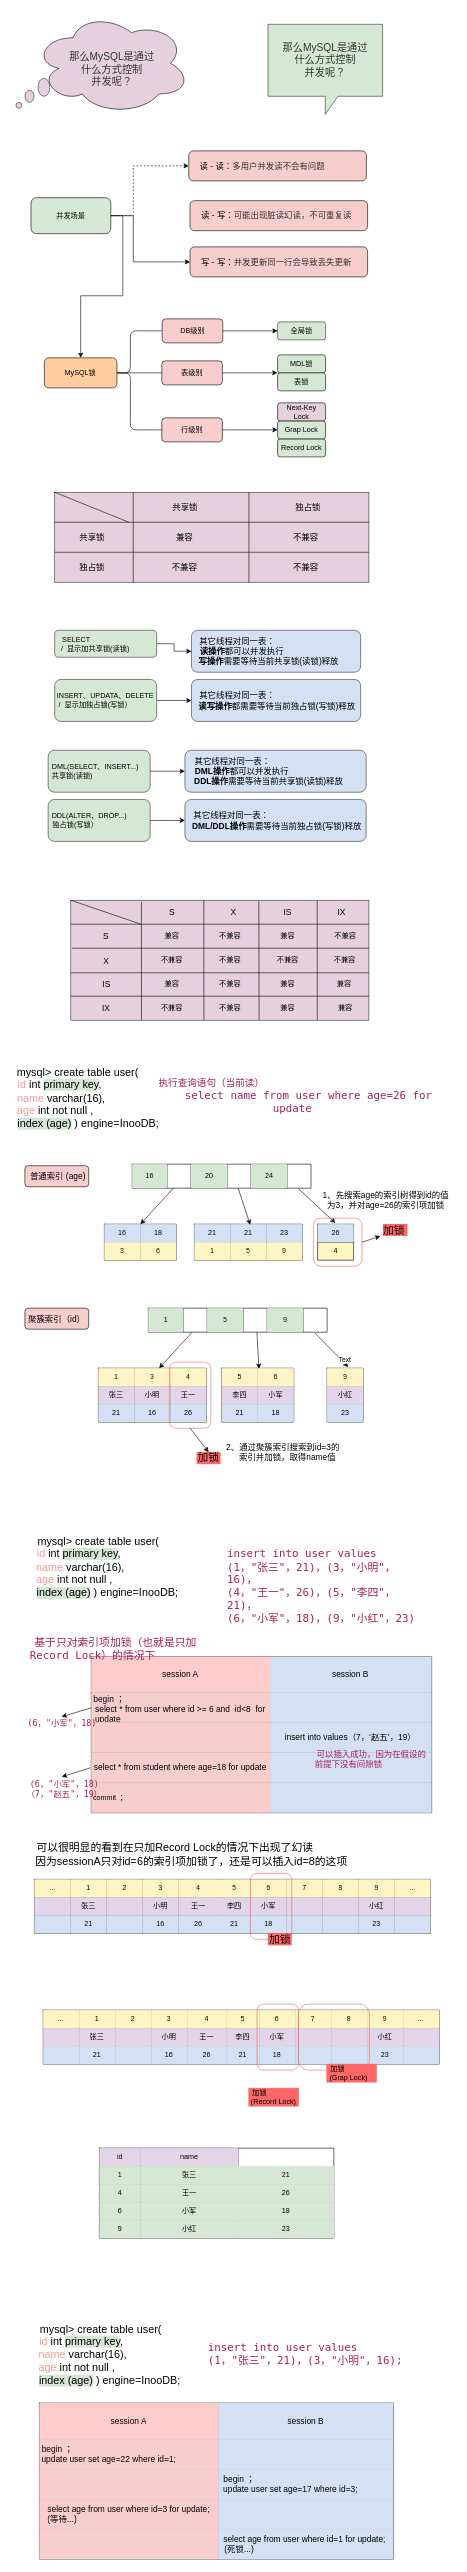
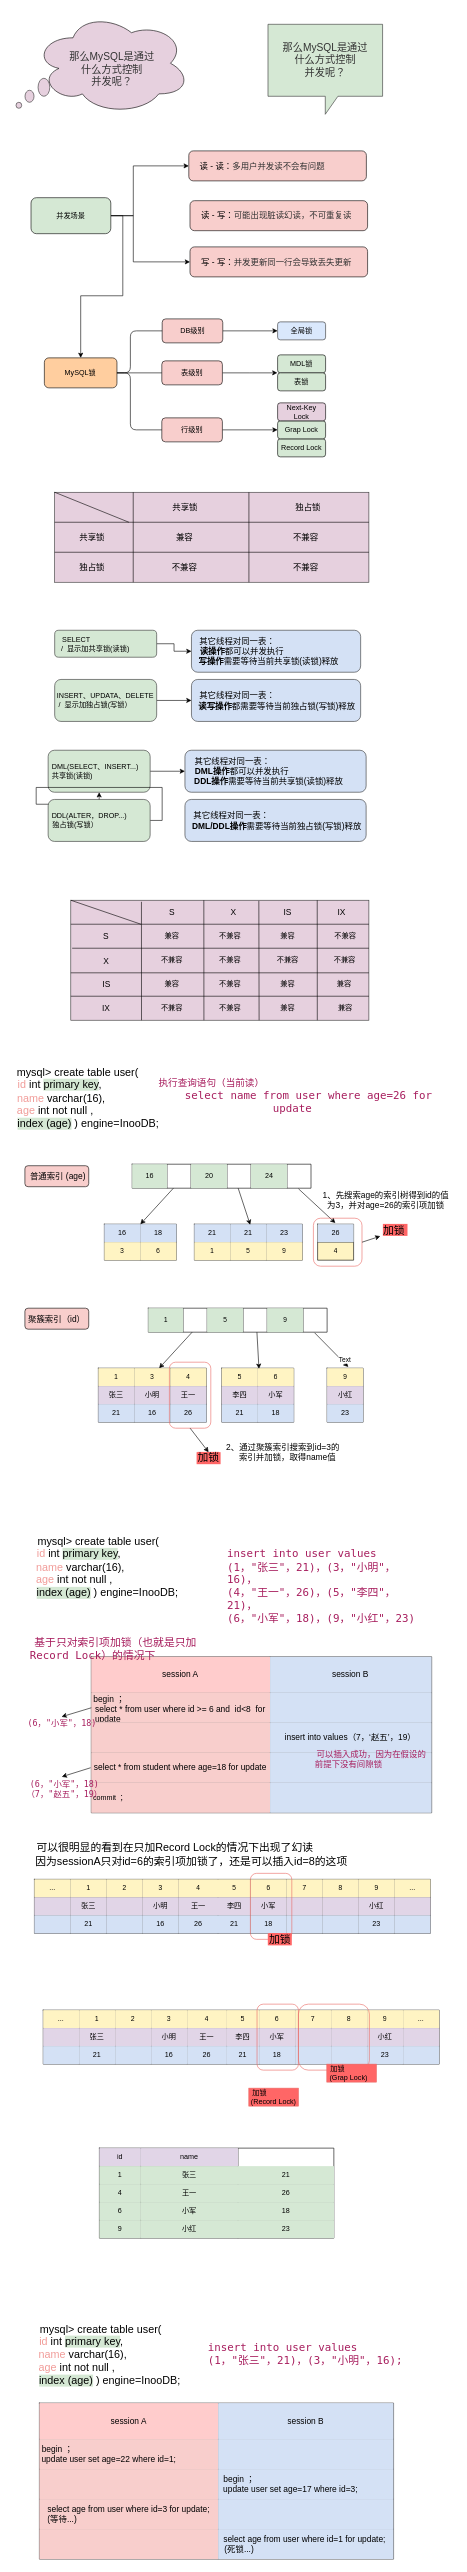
edge "并发场景" -> "读 - 读：多用户并发读不会有问题": style dashed -> solid
node "全局锁": fillcolor #d5e8d4 -> #dae8fc
edge "DDL(ALTER，DROP...) 独占锁(写锁）" -> "其它线程对同一表： DML/DDL操作需要等待当前独占锁(写锁)释放": now "DDL(ALTER，DROP...) 独占锁(写锁）" -> "DML(SELECT、INSERT...) 共享锁(读锁)"
